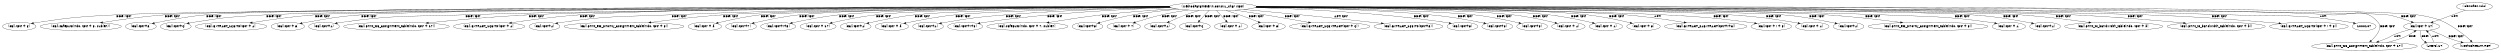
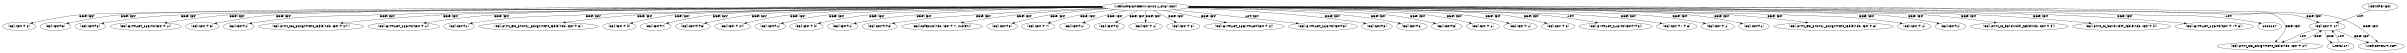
node "(Identifier,ndo)": label "(Identifier,ndo)" -> "(Identifier,tptr)"
node "(Call,safeputs(ndo, tptr + 5, sublen))": removed
node "(Call,EXTRACT_24EXTRACT(tptr+i+8))": label "(Call,EXTRACT_24EXTRACT(tptr+i+8))" -> "(Call,EXTRACT_24BITS(tptr+i+8))"
